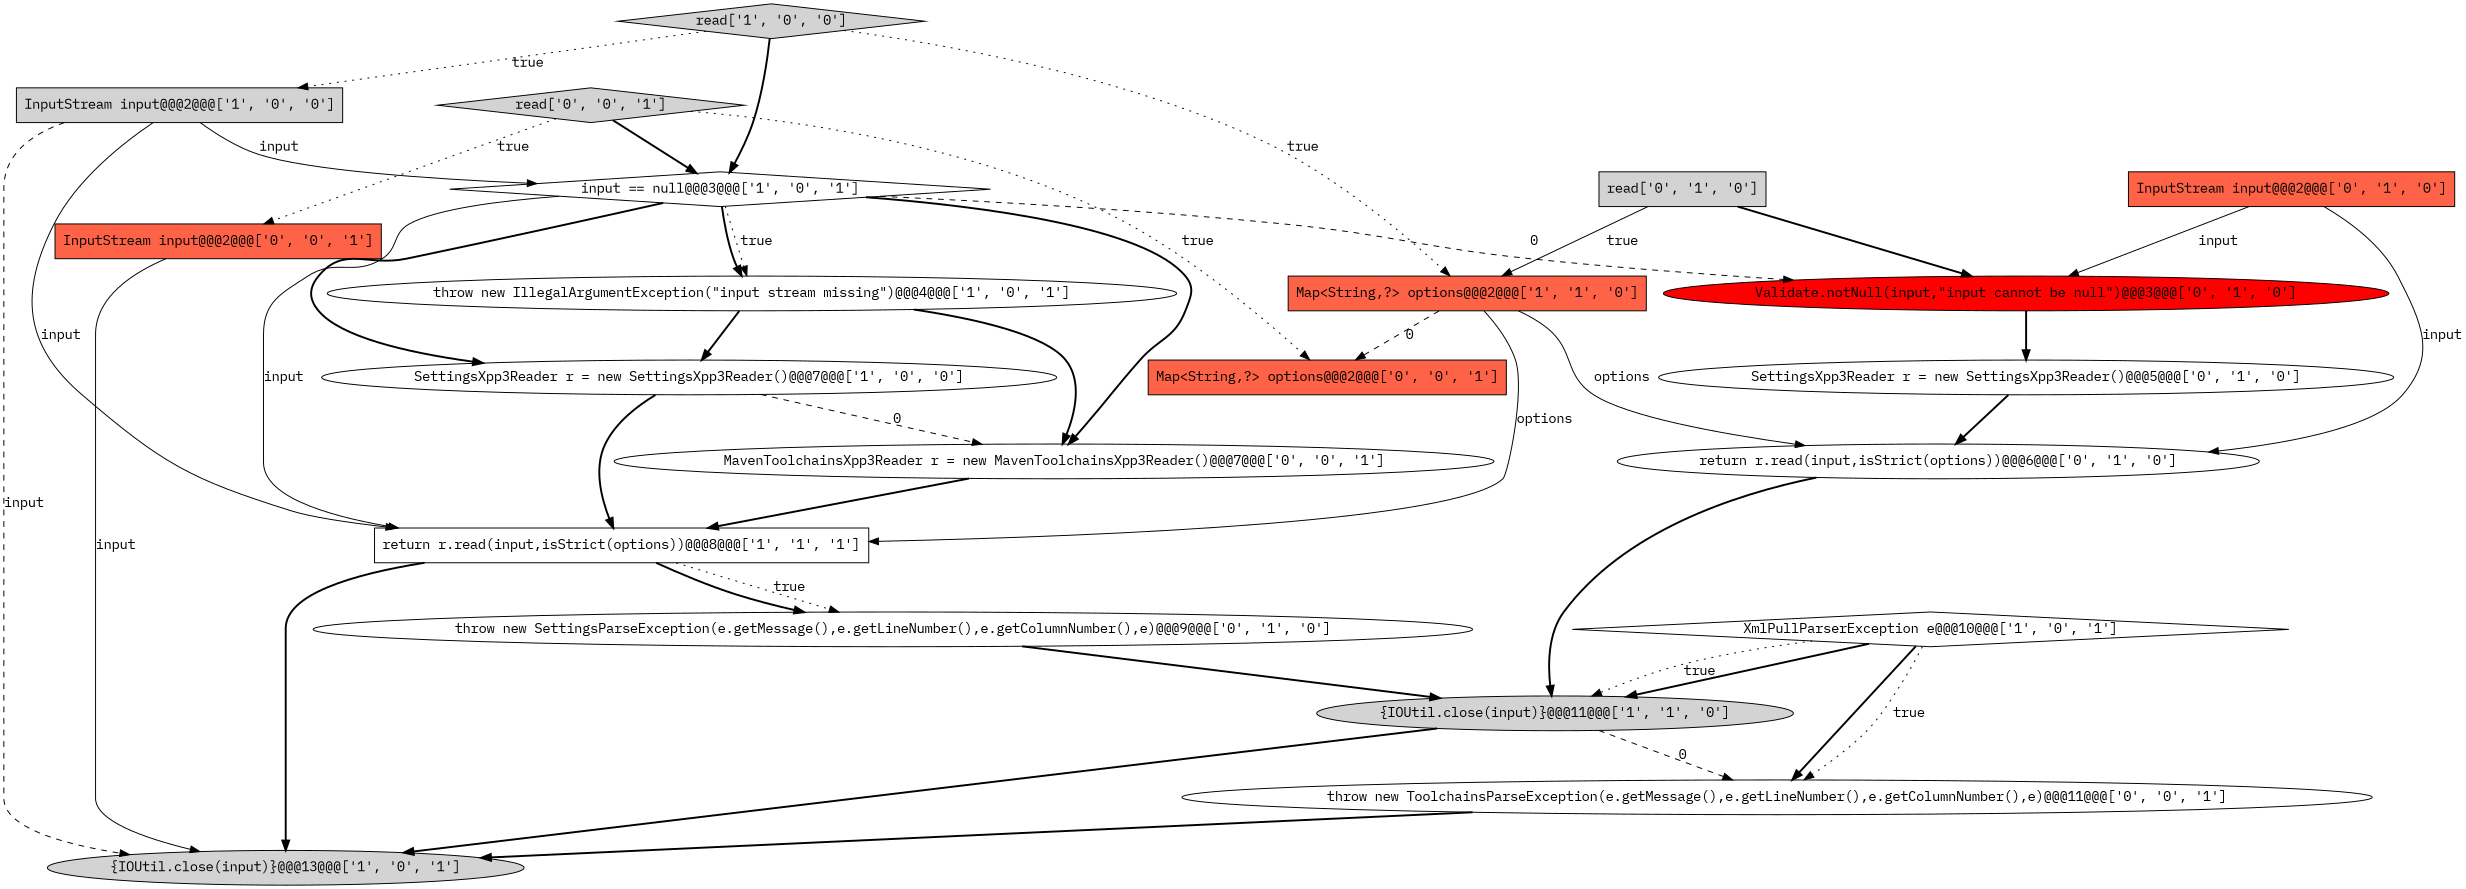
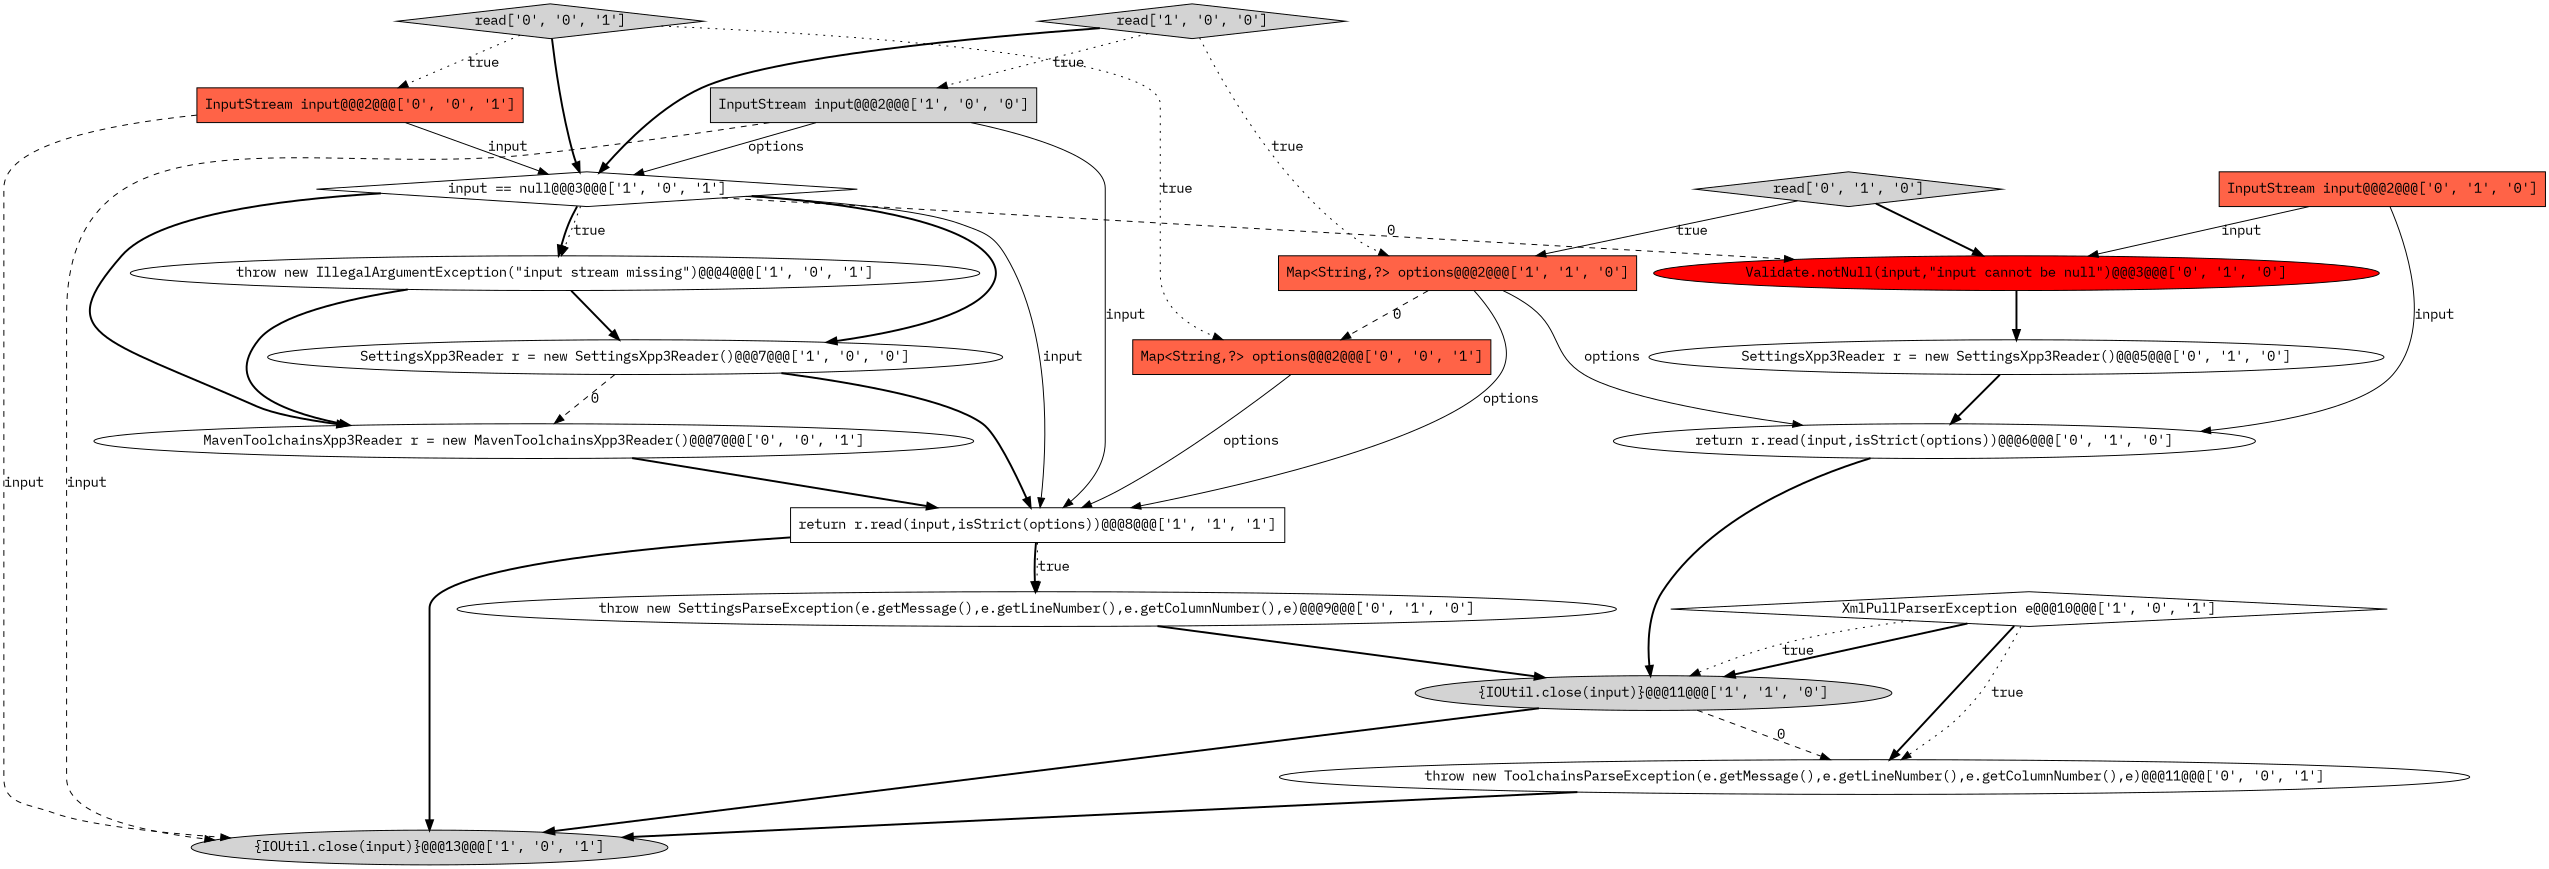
edge "InputStream input@@@2@@@['1', '0', '0']" -> "input == null@@@3@@@['1', '0', '1']": label "input" -> "options"
edge "InputStream input@@@2@@@['0', '0', '1']" -> "input == null@@@3@@@['1', '0', '1']": added, label "input"
node "read['0', '1', '0']": shape box -> diamond
edge "Map<String,?> options@@@2@@@['0', '0', '1']" -> "return r.read(input,isStrict(options))@@@8@@@['1', '1', '1']": added, label "options"
edge "InputStream input@@@2@@@['0', '0', '1']" -> "{IOUtil.close(input)}@@@13@@@['1', '0', '1']": style solid -> dashed
